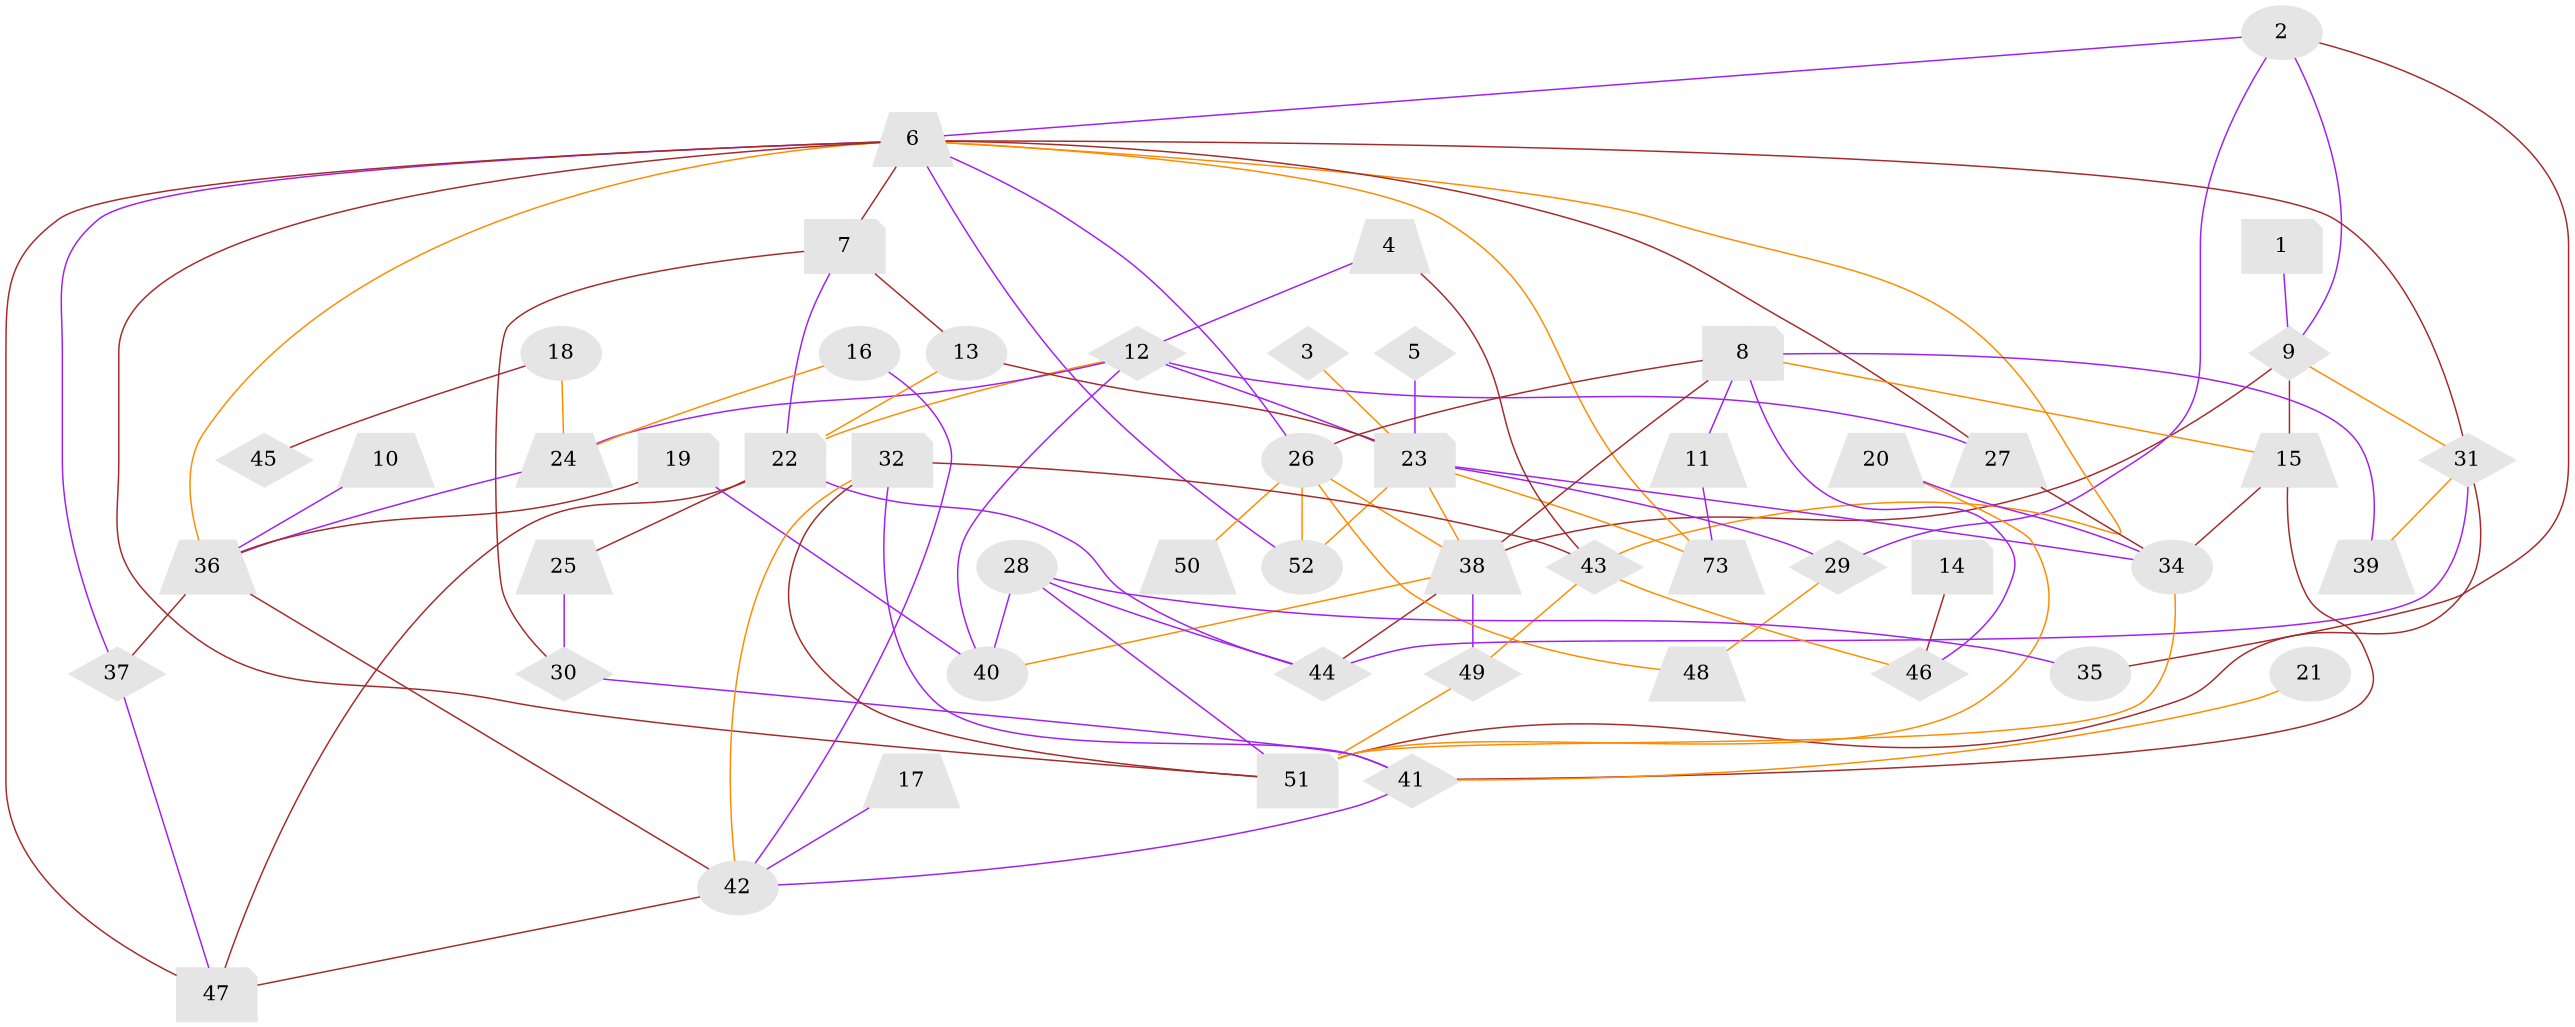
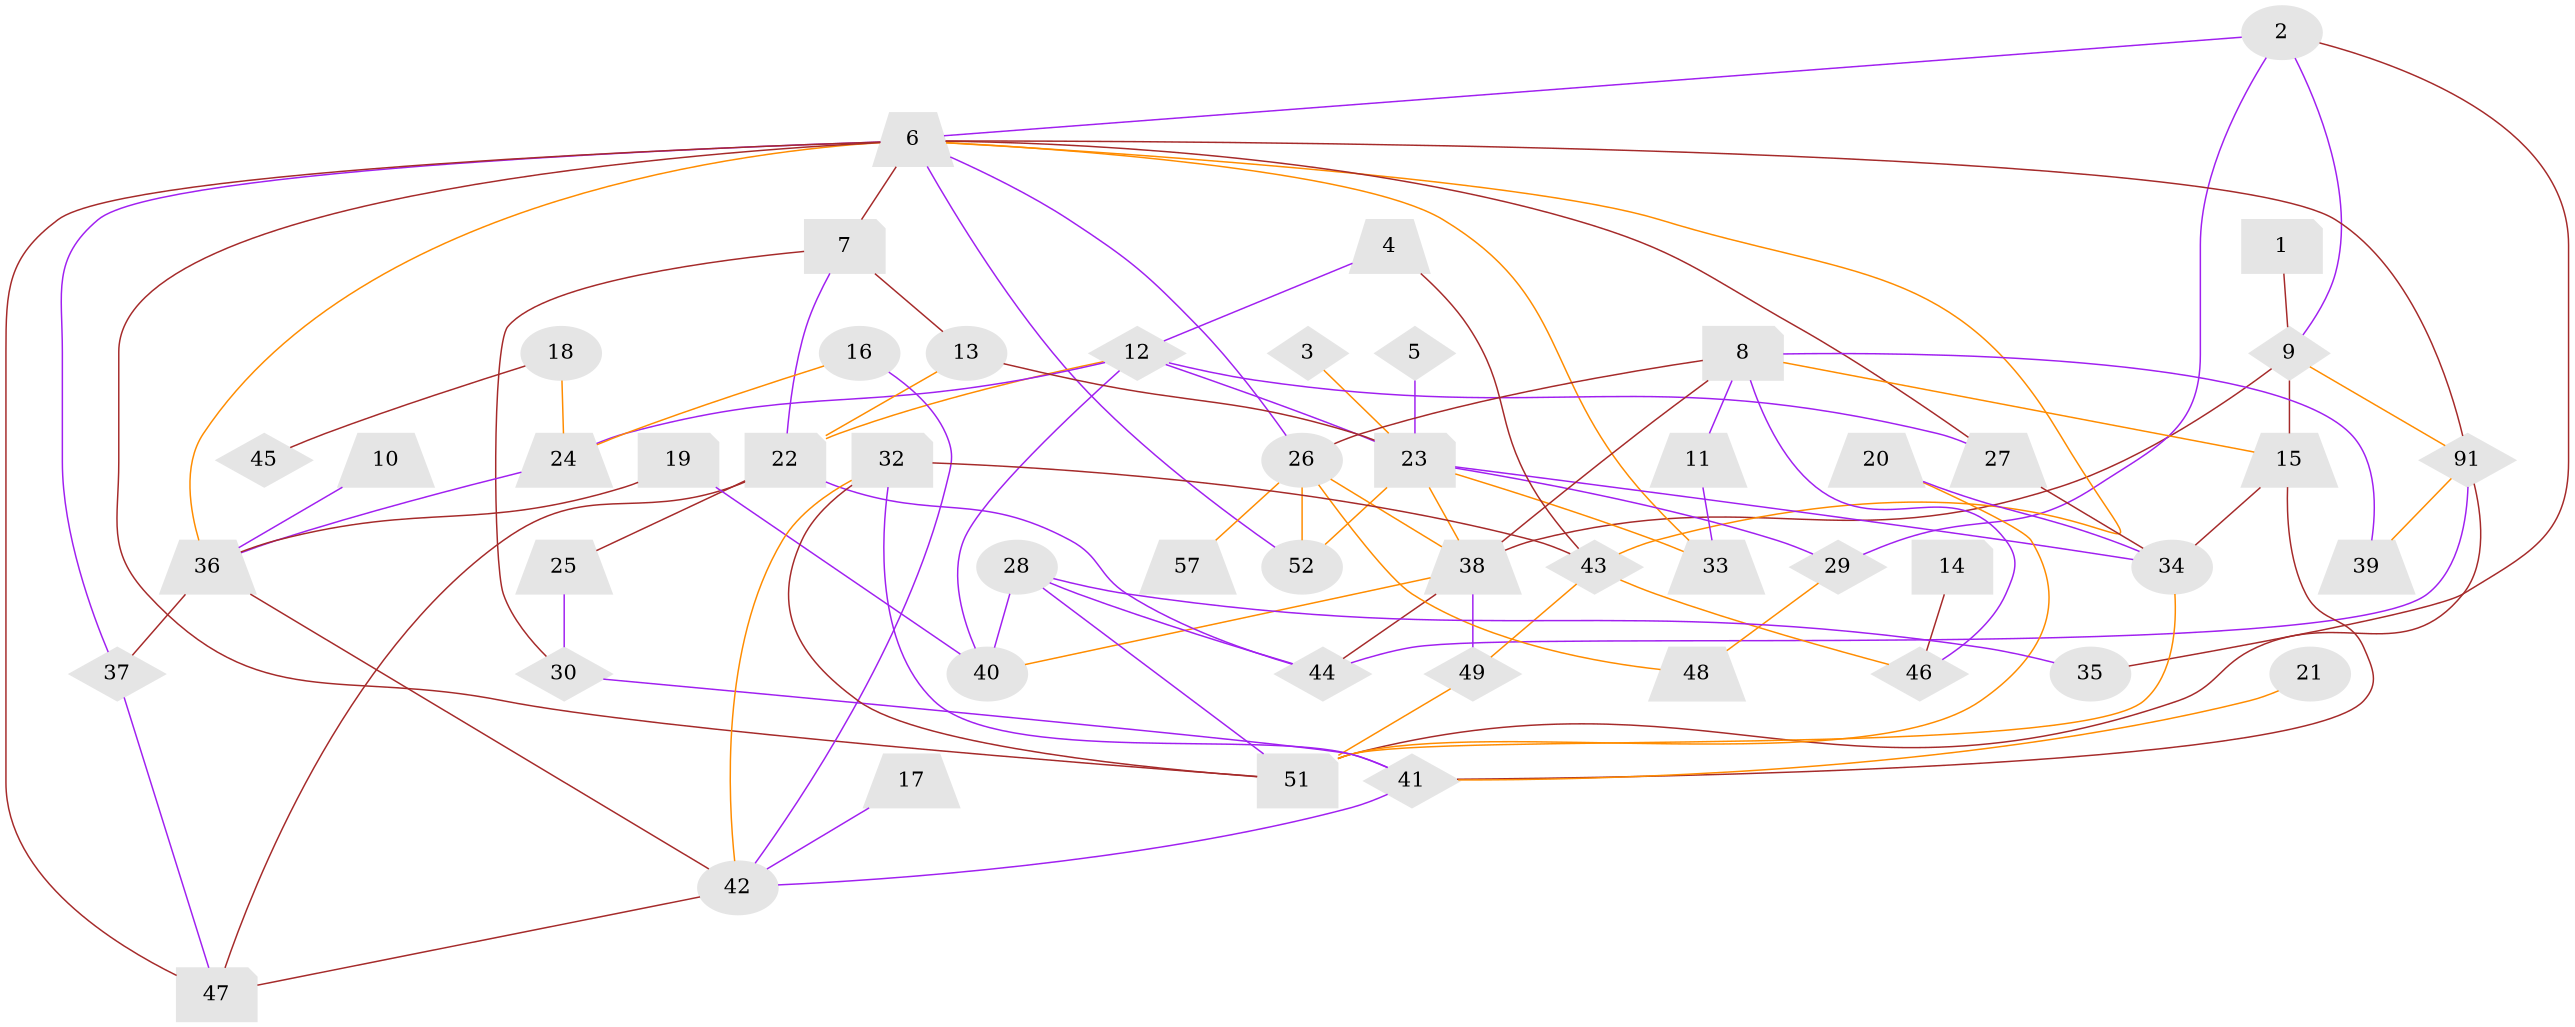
edge "1" -- "9": color purple -> brown
node "31": label "31" -> "91"
node "50": label "50" -> "57"
node "73": label "73" -> "33"
